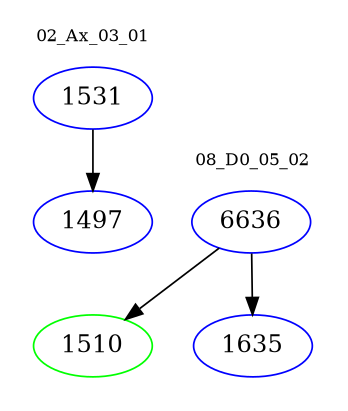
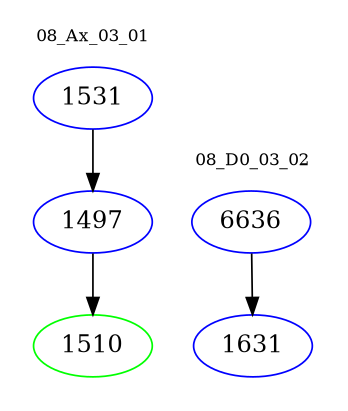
cluster "02_Ax_03_01": label "02_Ax_03_01" -> "08_Ax_03_01"
cluster "08_D0_05_02": label "08_D0_05_02" -> "08_D0_03_02"
edge "6636" -> "1510": now "1497" -> "1510"
node "1635": label "1635" -> "1631"
